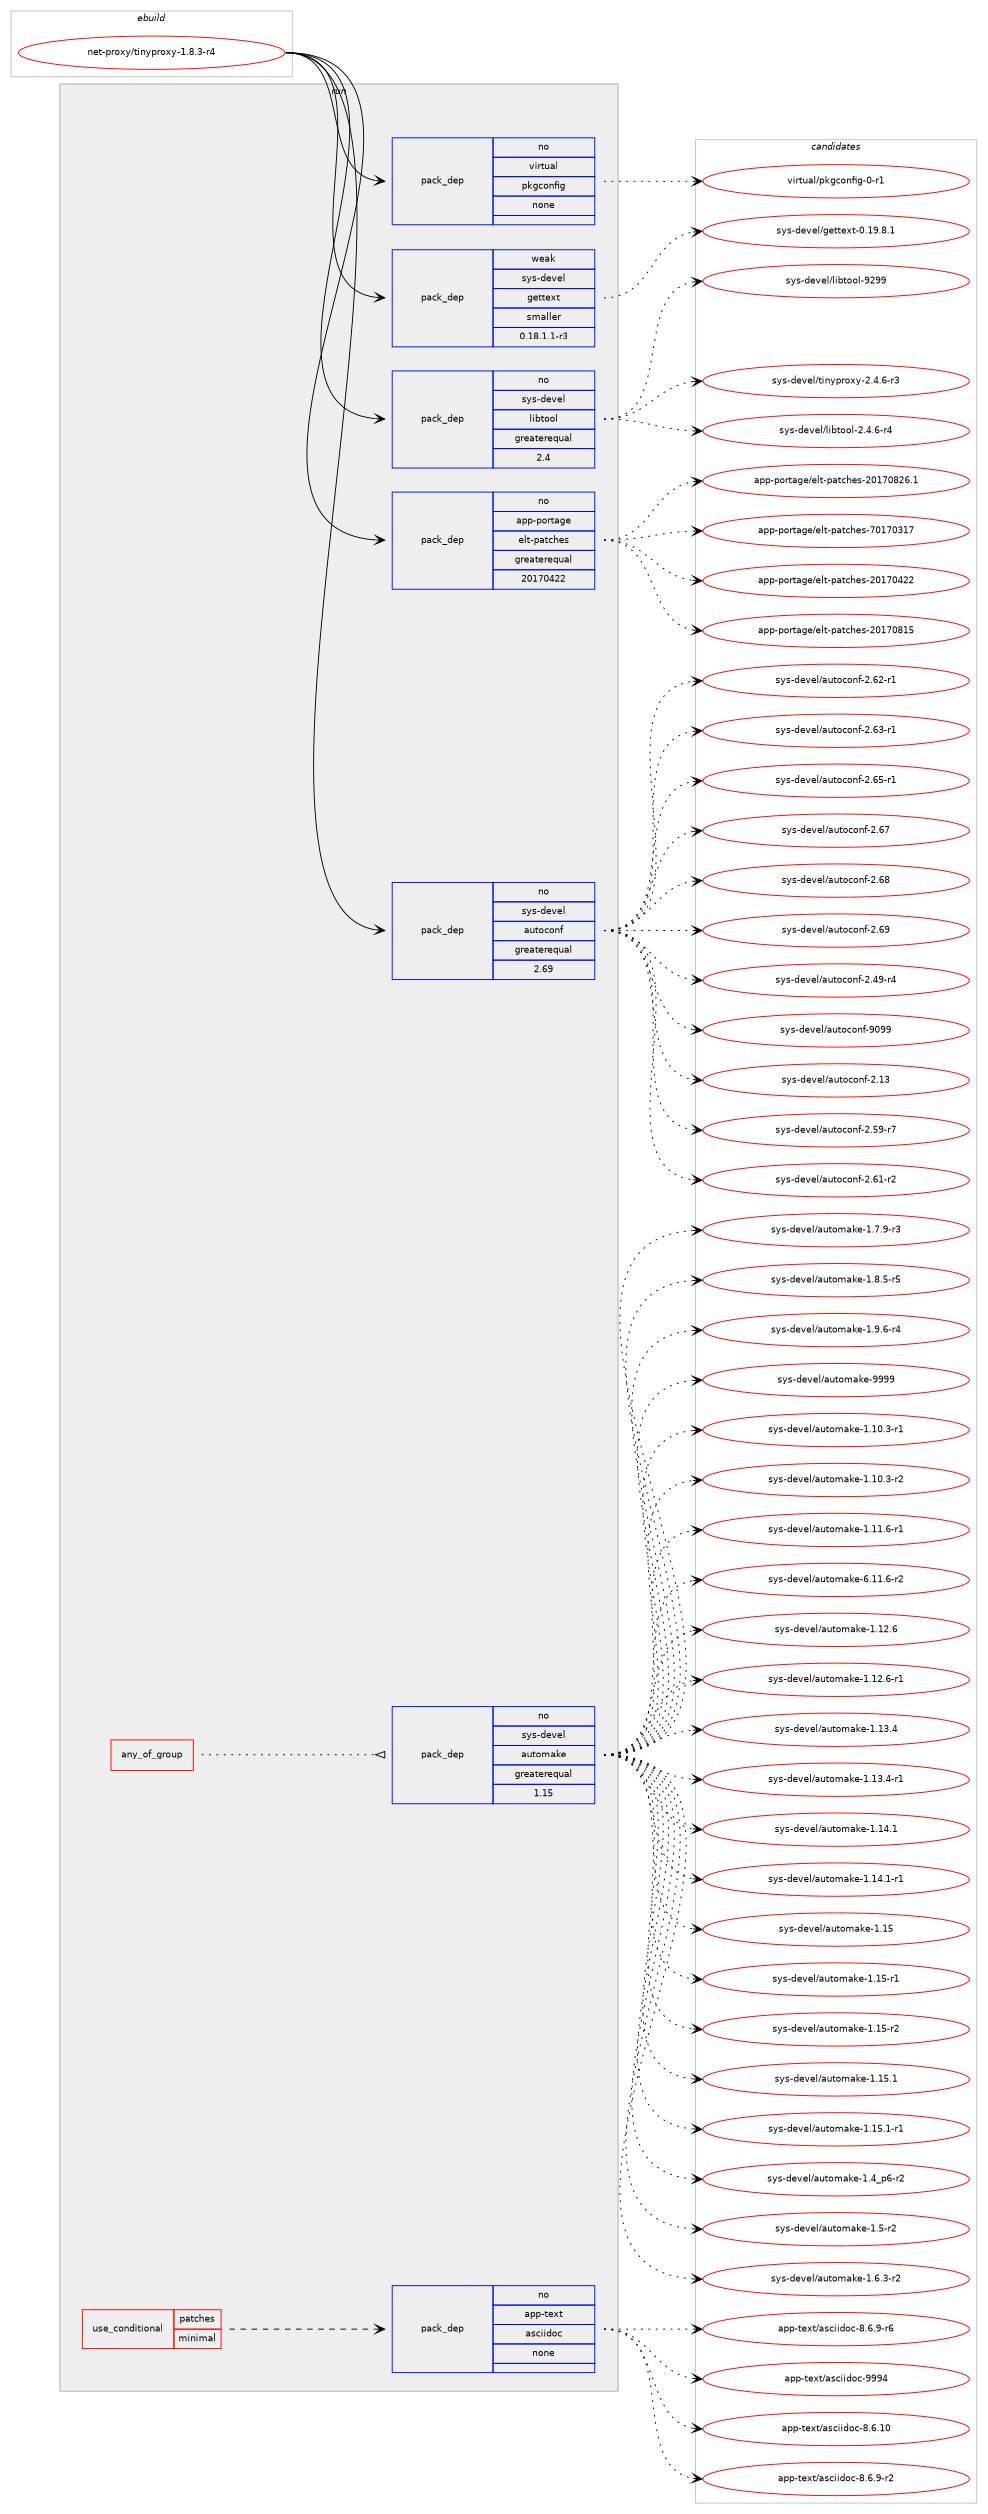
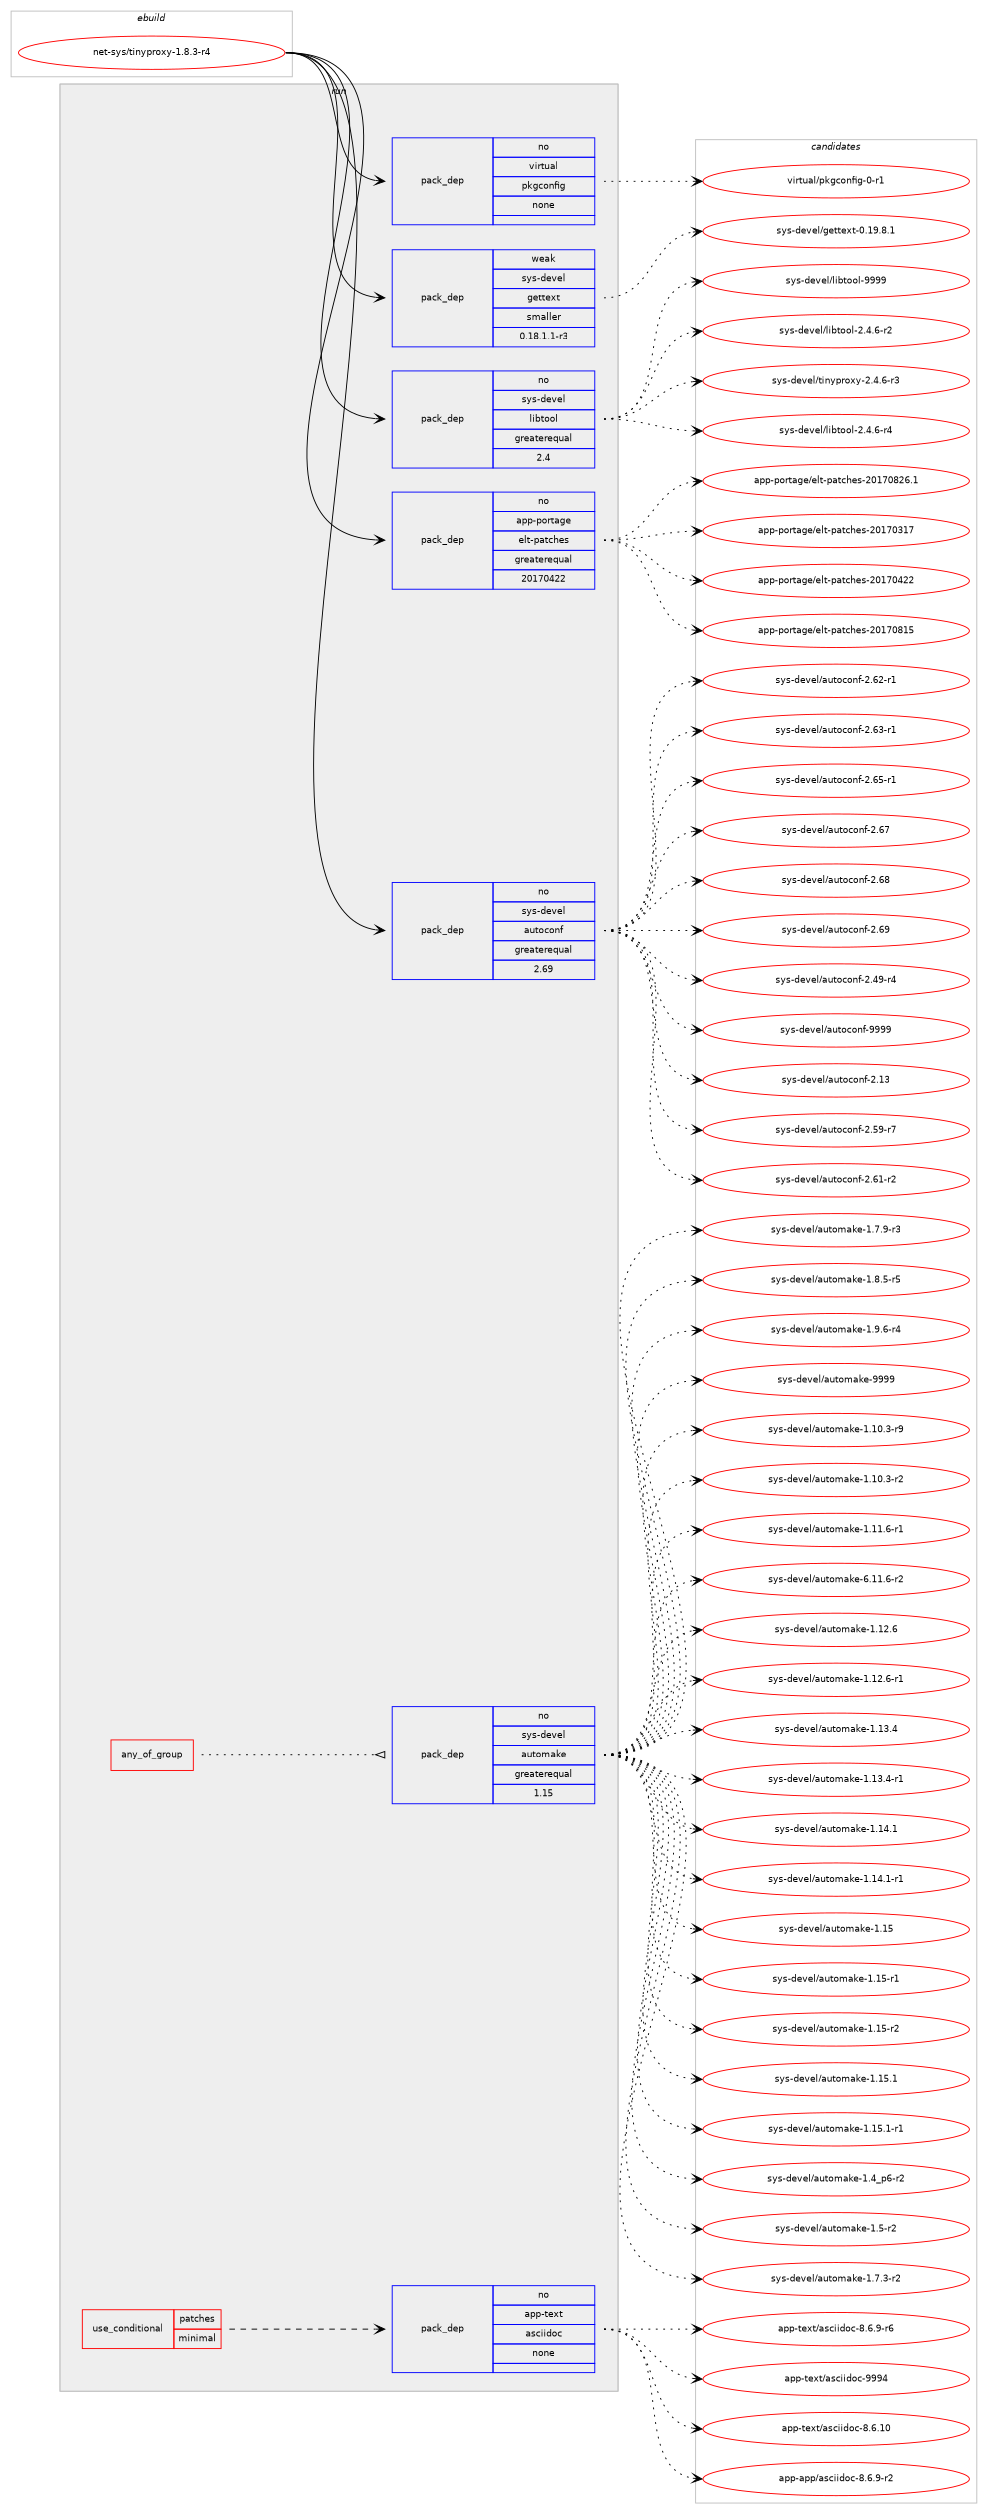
node "net-proxy/tinyproxy-1.8.3-r4": label "net-proxy/tinyproxy-1.8.3-r4" -> "net-sys/tinyproxy-1.8.3-r4"
node "sys-devel/libtool-9299": label "sys-devel/libtool-9299" -> "sys-devel/libtool-9999"
node "sys-devel/libtool-2.4.6-r2": added
node "app-portage/elt-patches-70170317": label "app-portage/elt-patches-70170317" -> "app-portage/elt-patches-20170317"
node "sys-devel/autoconf-9099": label "sys-devel/autoconf-9099" -> "sys-devel/autoconf-9999"
node "sys-devel/automake-1.10.3-r1": label "sys-devel/automake-1.10.3-r1" -> "sys-devel/automake-1.10.3-r9"
node "sys-devel/automake-1.6.3-r2": label "sys-devel/automake-1.6.3-r2" -> "sys-devel/automake-1.7.3-r2"
node "app-text/asciidoc-8.6.9-r2": label "app-text/asciidoc-8.6.9-r2" -> "app-app/asciidoc-8.6.9-r2"
